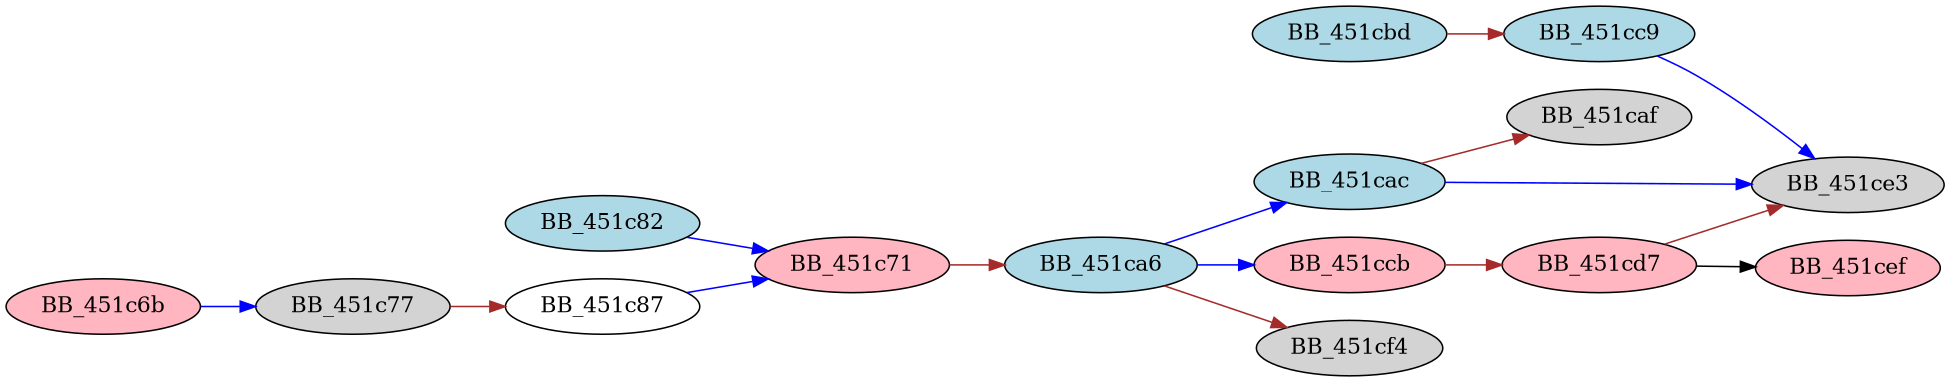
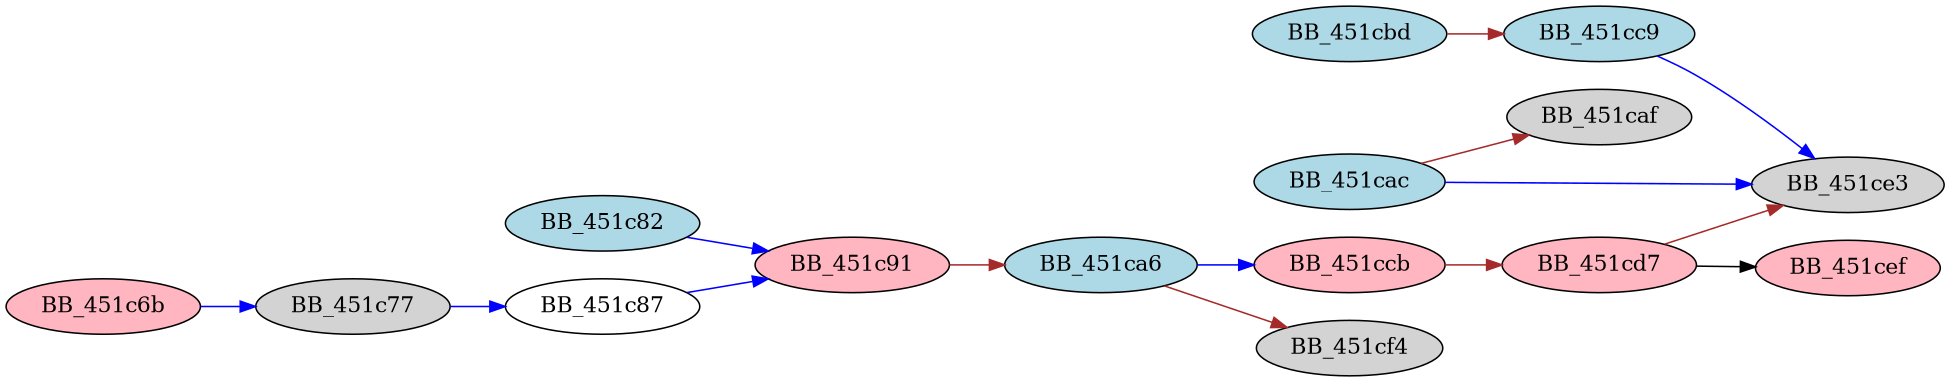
edge "BB_451ca6" -> "BB_451cac": removed
node "BB_451c71": label "BB_451c71" -> "BB_451c91"
edge "BB_451c77" -> "BB_451c87": color brown -> blue
